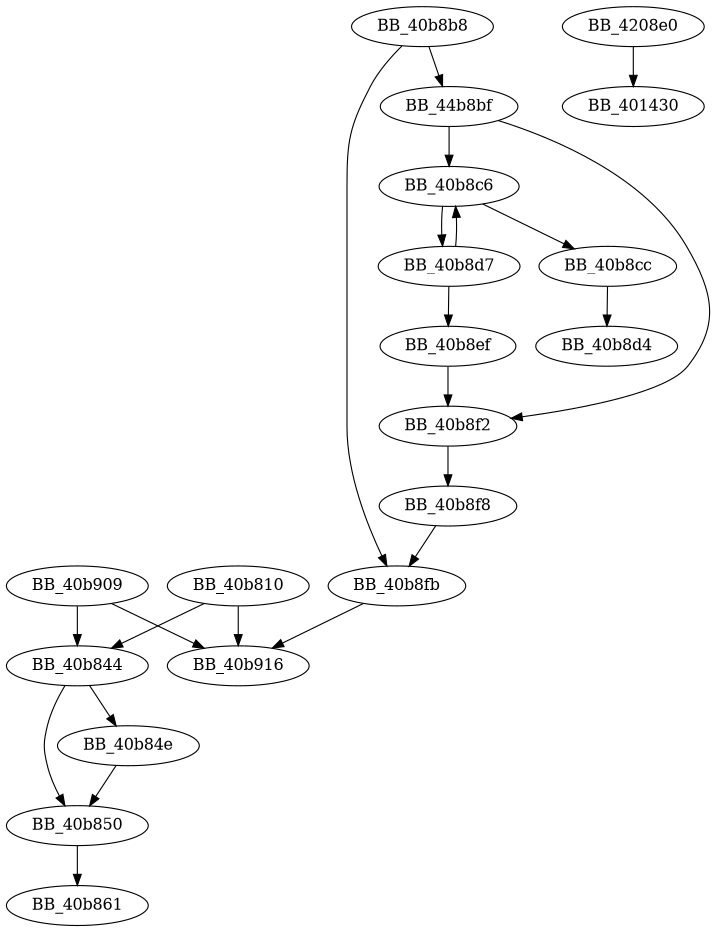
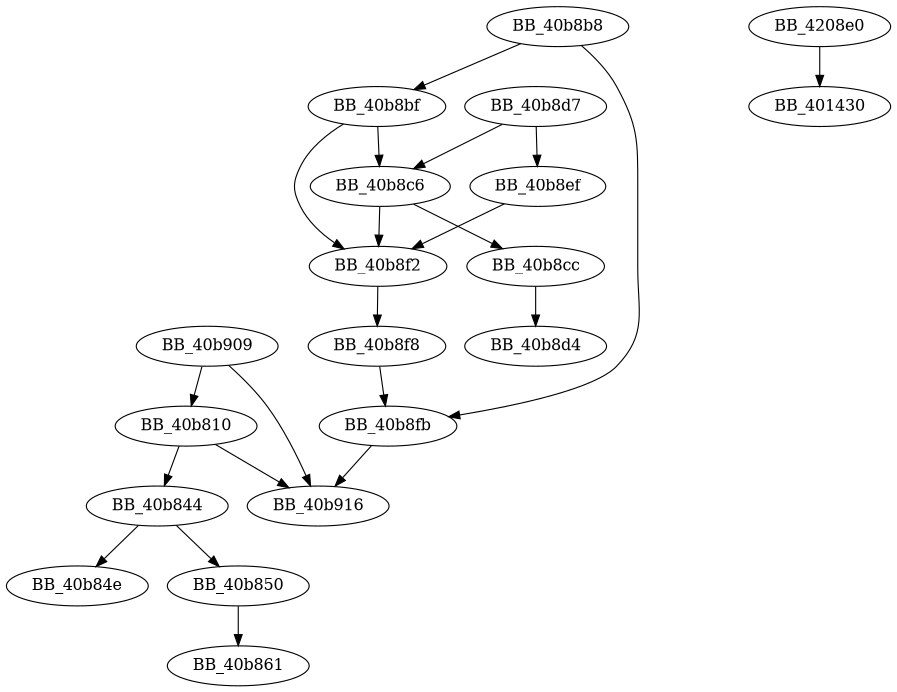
node "BB_44b8bf": label "BB_44b8bf" -> "BB_40b8bf"
edge "BB_40b8c6" -> "BB_40b8d7": now "BB_40b8c6" -> "BB_40b8f2"
edge "BB_40b909" -> "BB_40b844": now "BB_40b909" -> "BB_40b810"
edge "BB_40b84e" -> "BB_40b850": removed
